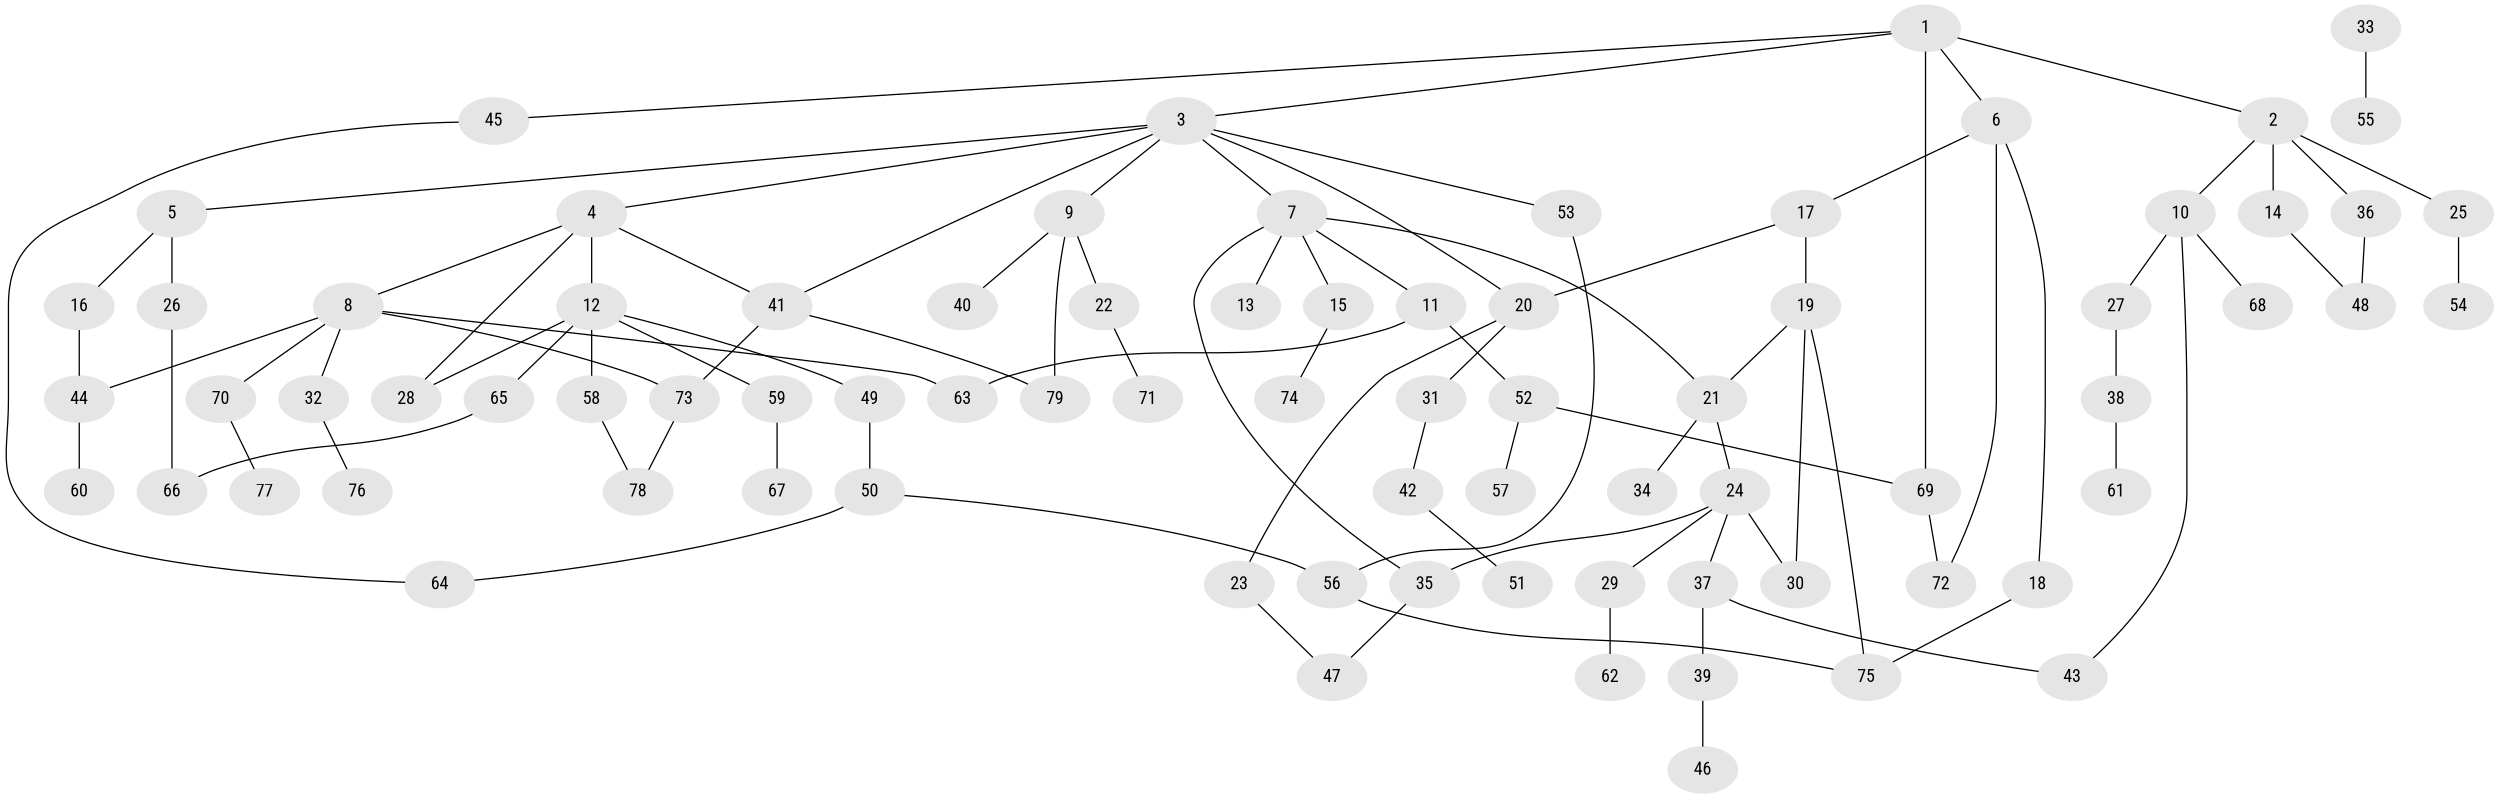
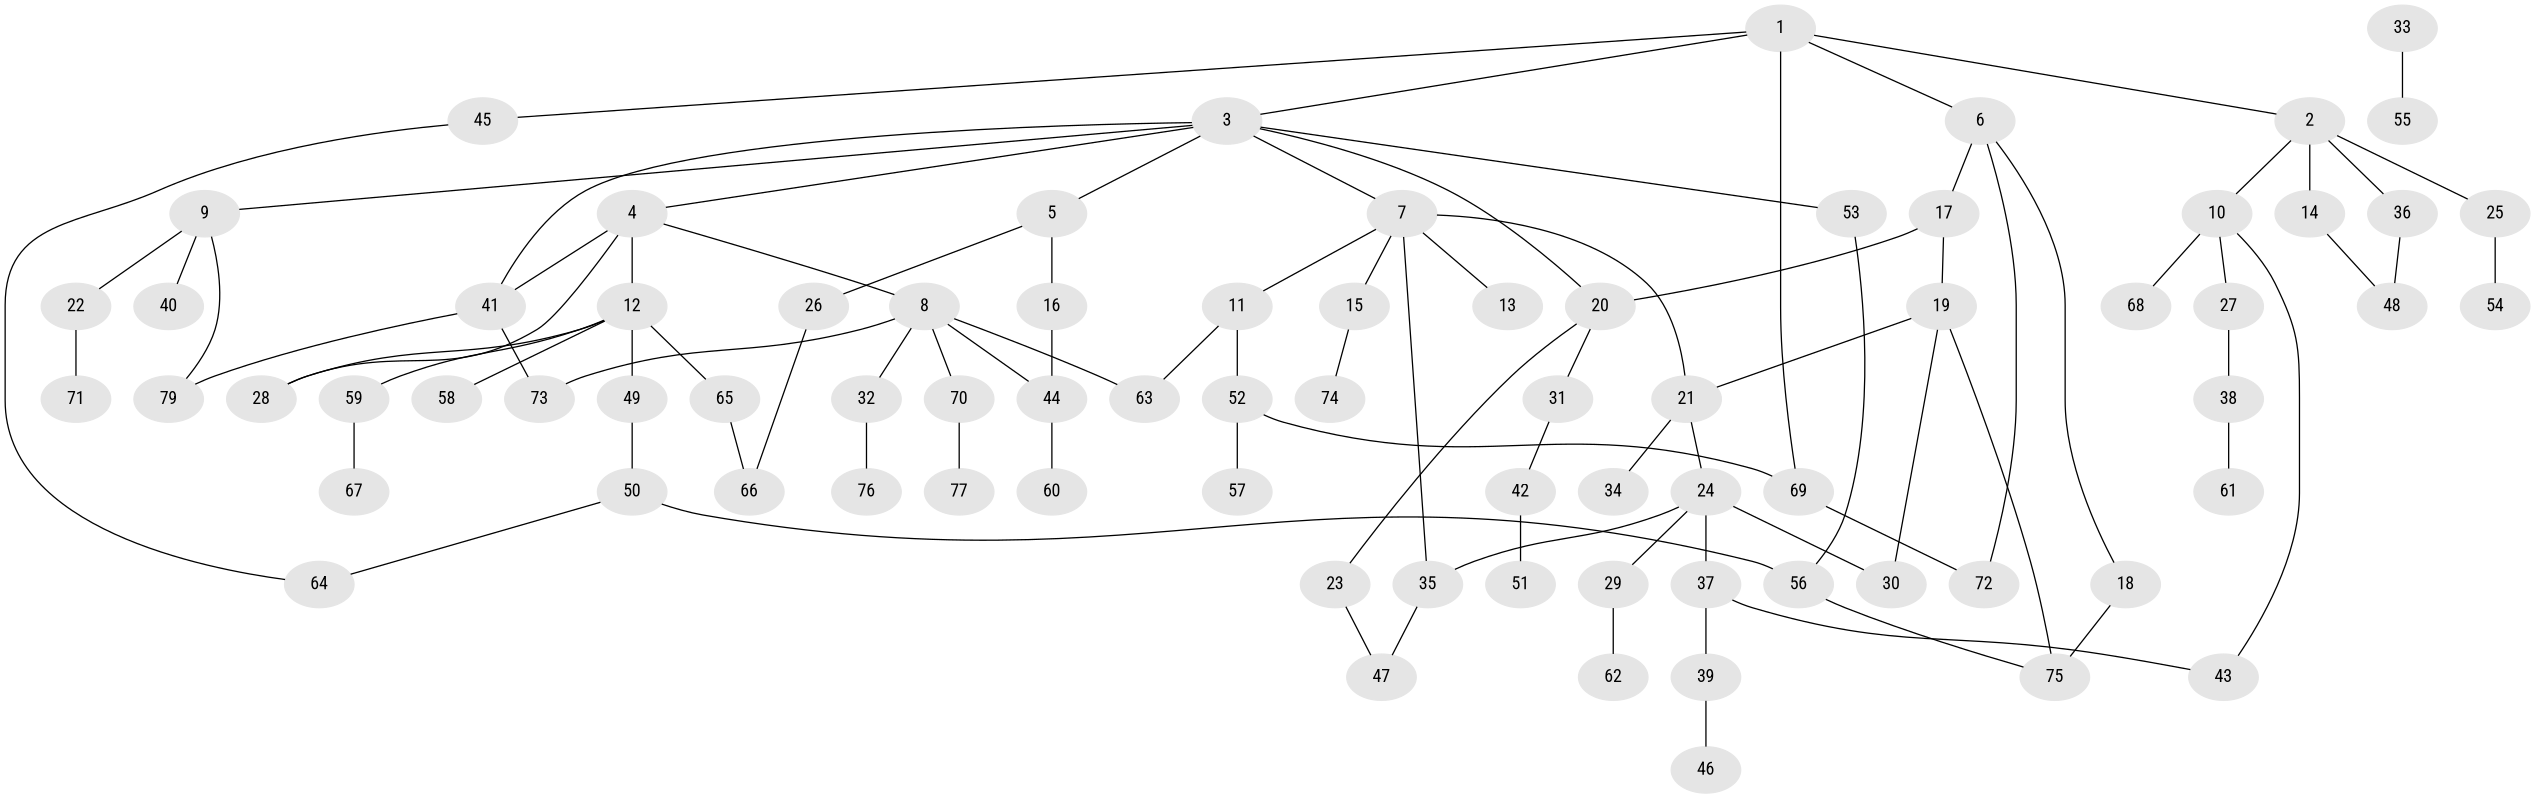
node "78": removed
